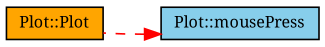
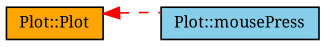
edge "Plot::Plot" -> "Plot::mousePress": reversed
